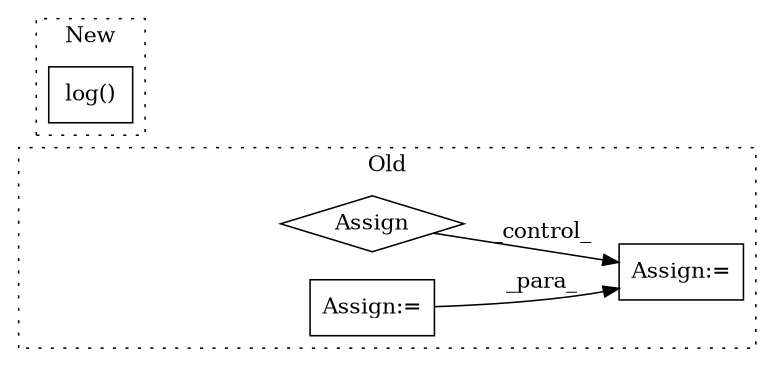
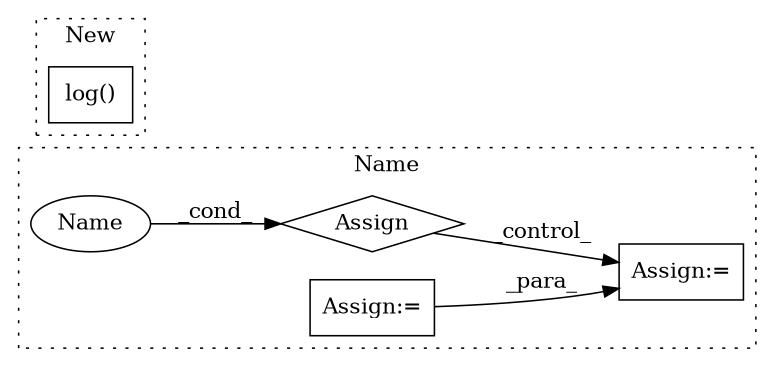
cluster "Old": label "Old" -> "Name"
node "Name": added
